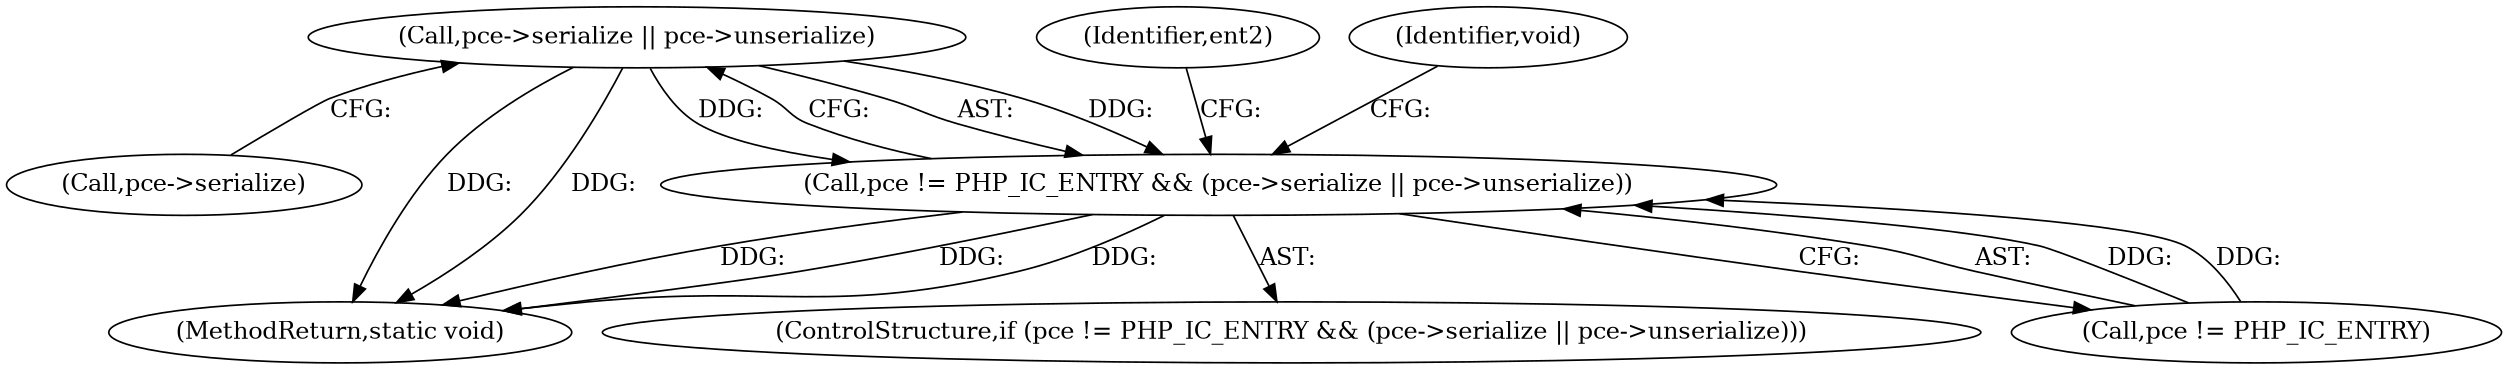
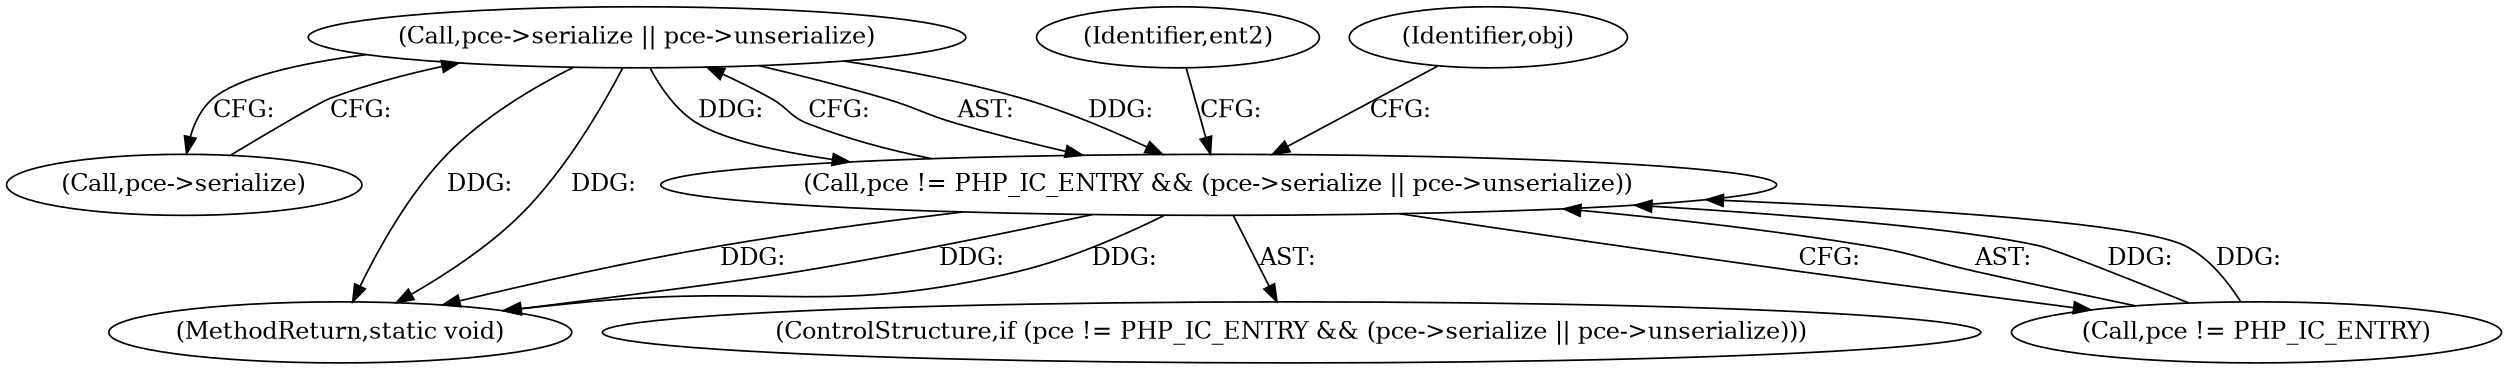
node "(Identifier,void)": label "(Identifier,void)" -> "(Identifier,obj)"
edge "(Call,pce->serialize || pce->unserialize)" -> "(Call,pce->serialize)": added, label "CFG:"
